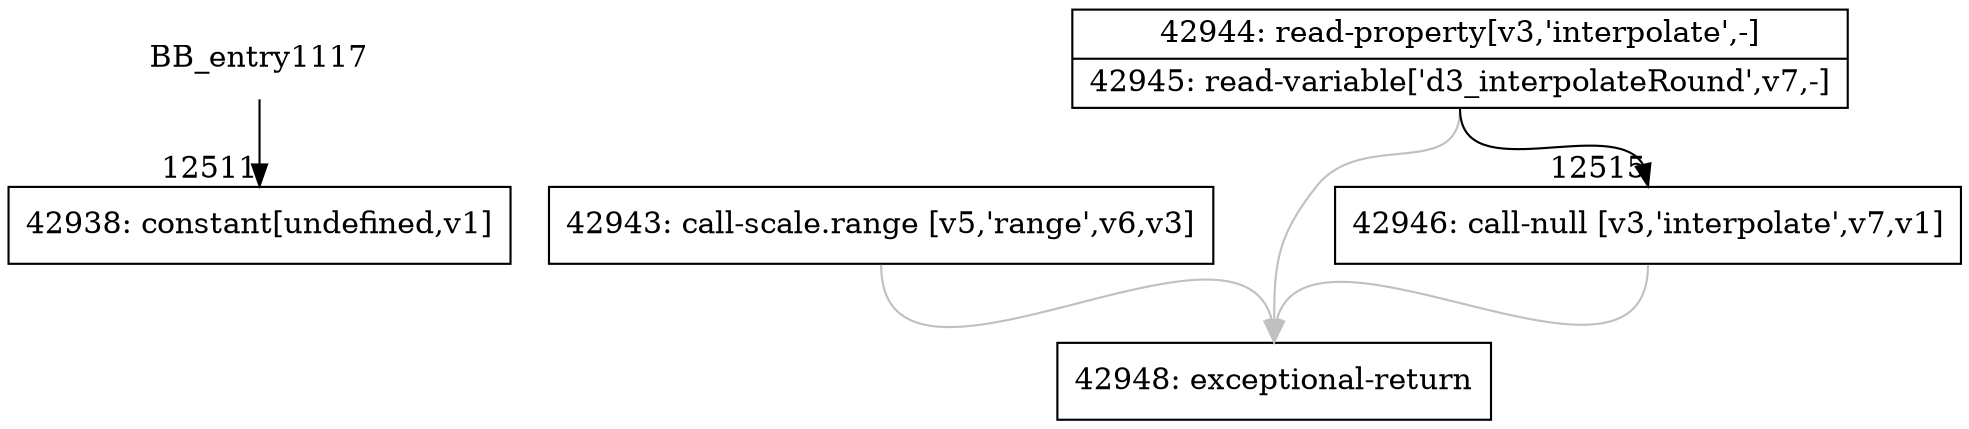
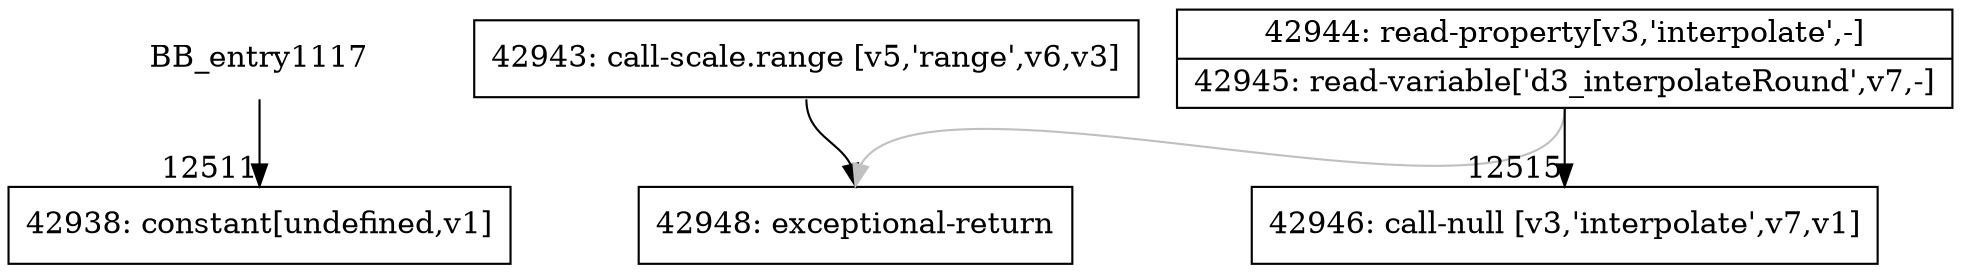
edge "42943: call-scale.range [v5,'range',v6,v3]" -> "42948: exceptional-return": color gray -> black
edge "42946: call-null [v3,'interpolate',v7,v1]" -> "42948: exceptional-return": removed
